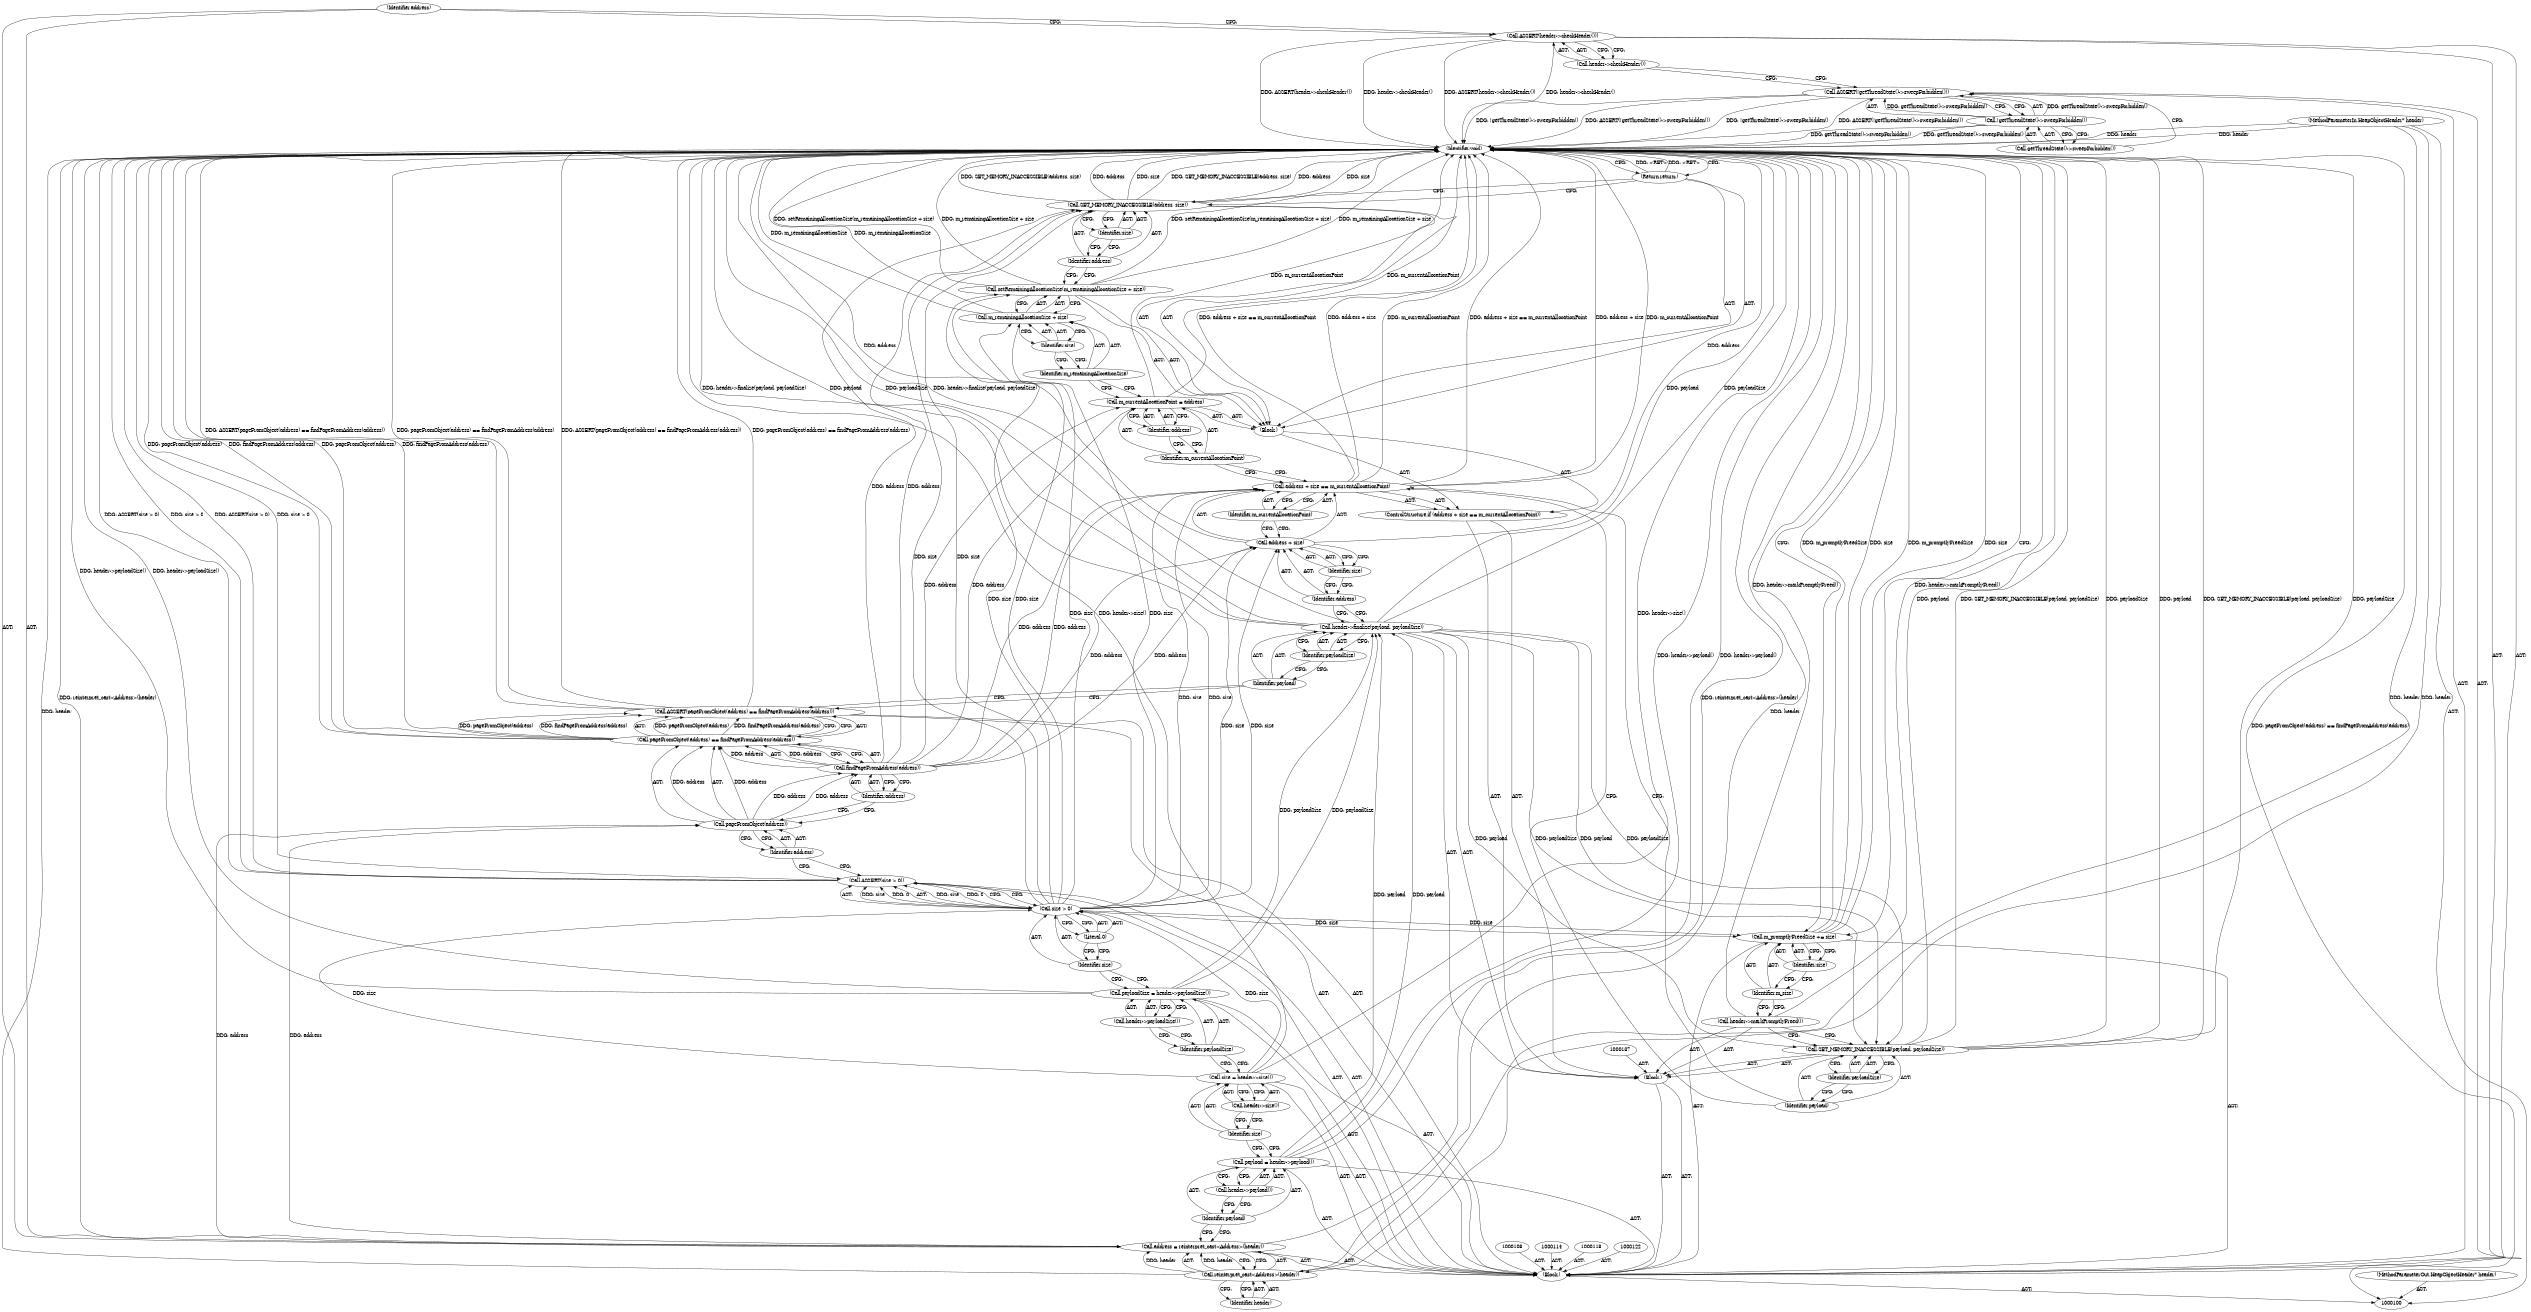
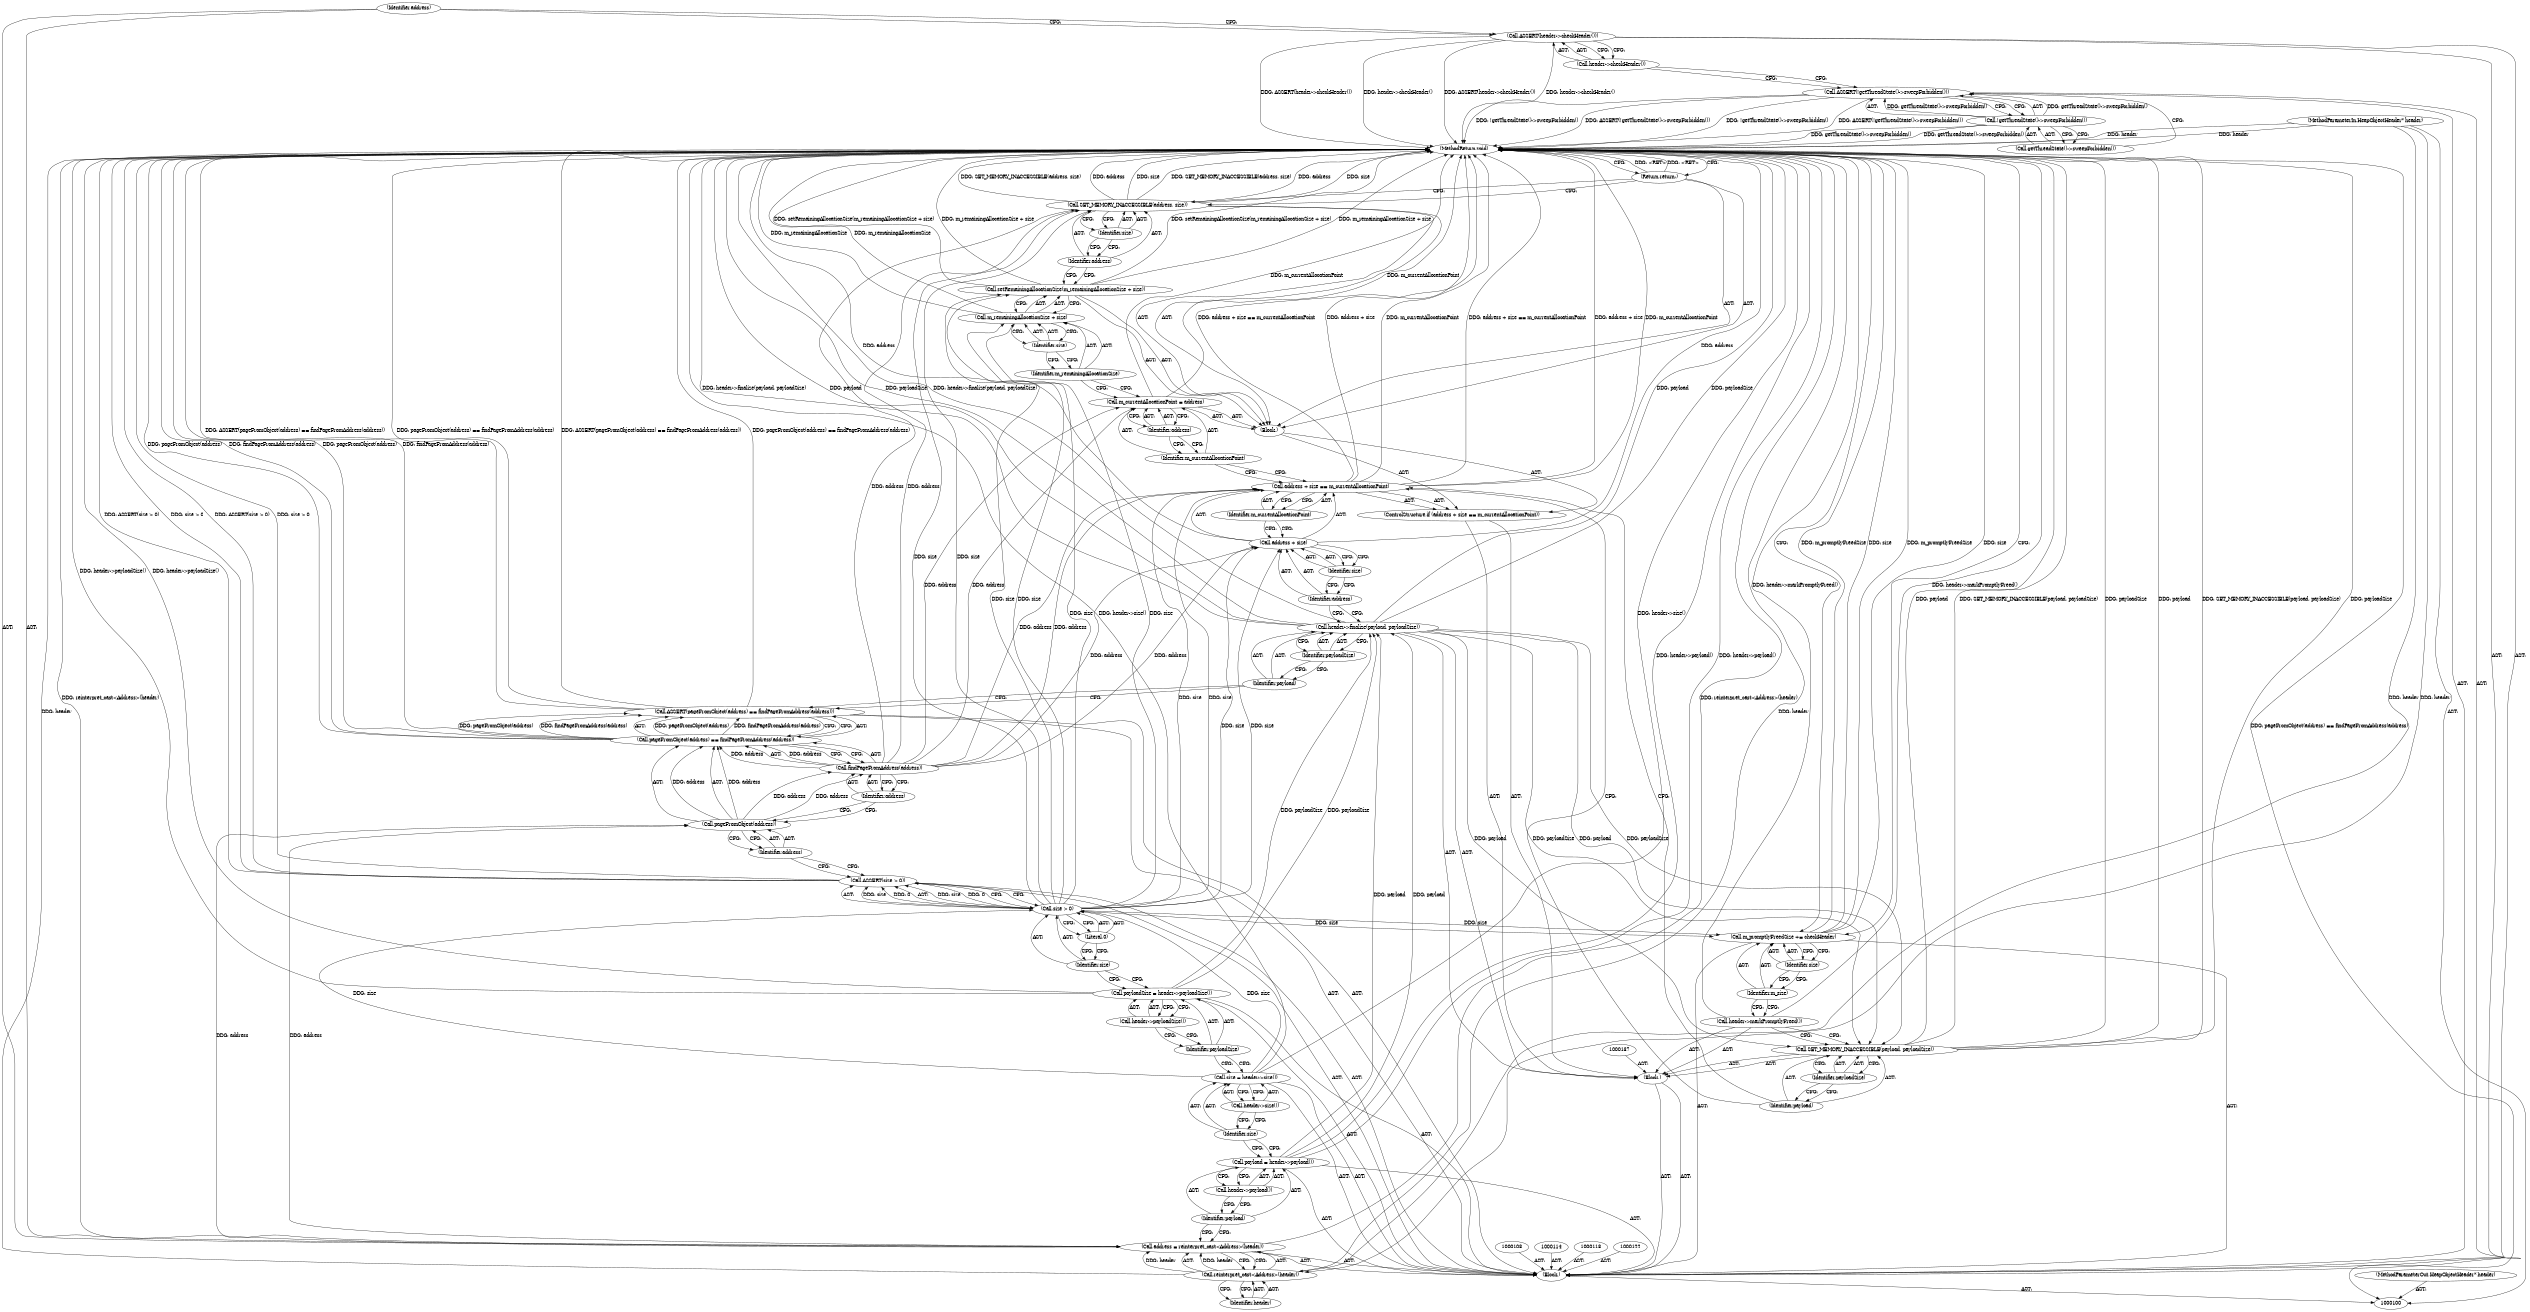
node "(Identifier,void)": label "(Identifier,void)" -> "(MethodReturn,void)"
node "(Call,m_promptlyFreedSize += size)": label "(Call,m_promptlyFreedSize += size)" -> "(Call,m_promptlyFreedSize += checkHeader)"
